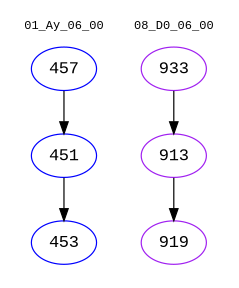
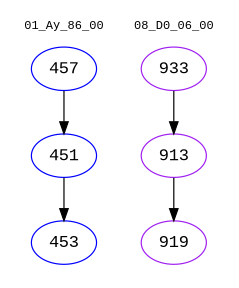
cluster "01_Ay_06_00": label "01_Ay_06_00" -> "01_Ay_86_00"
